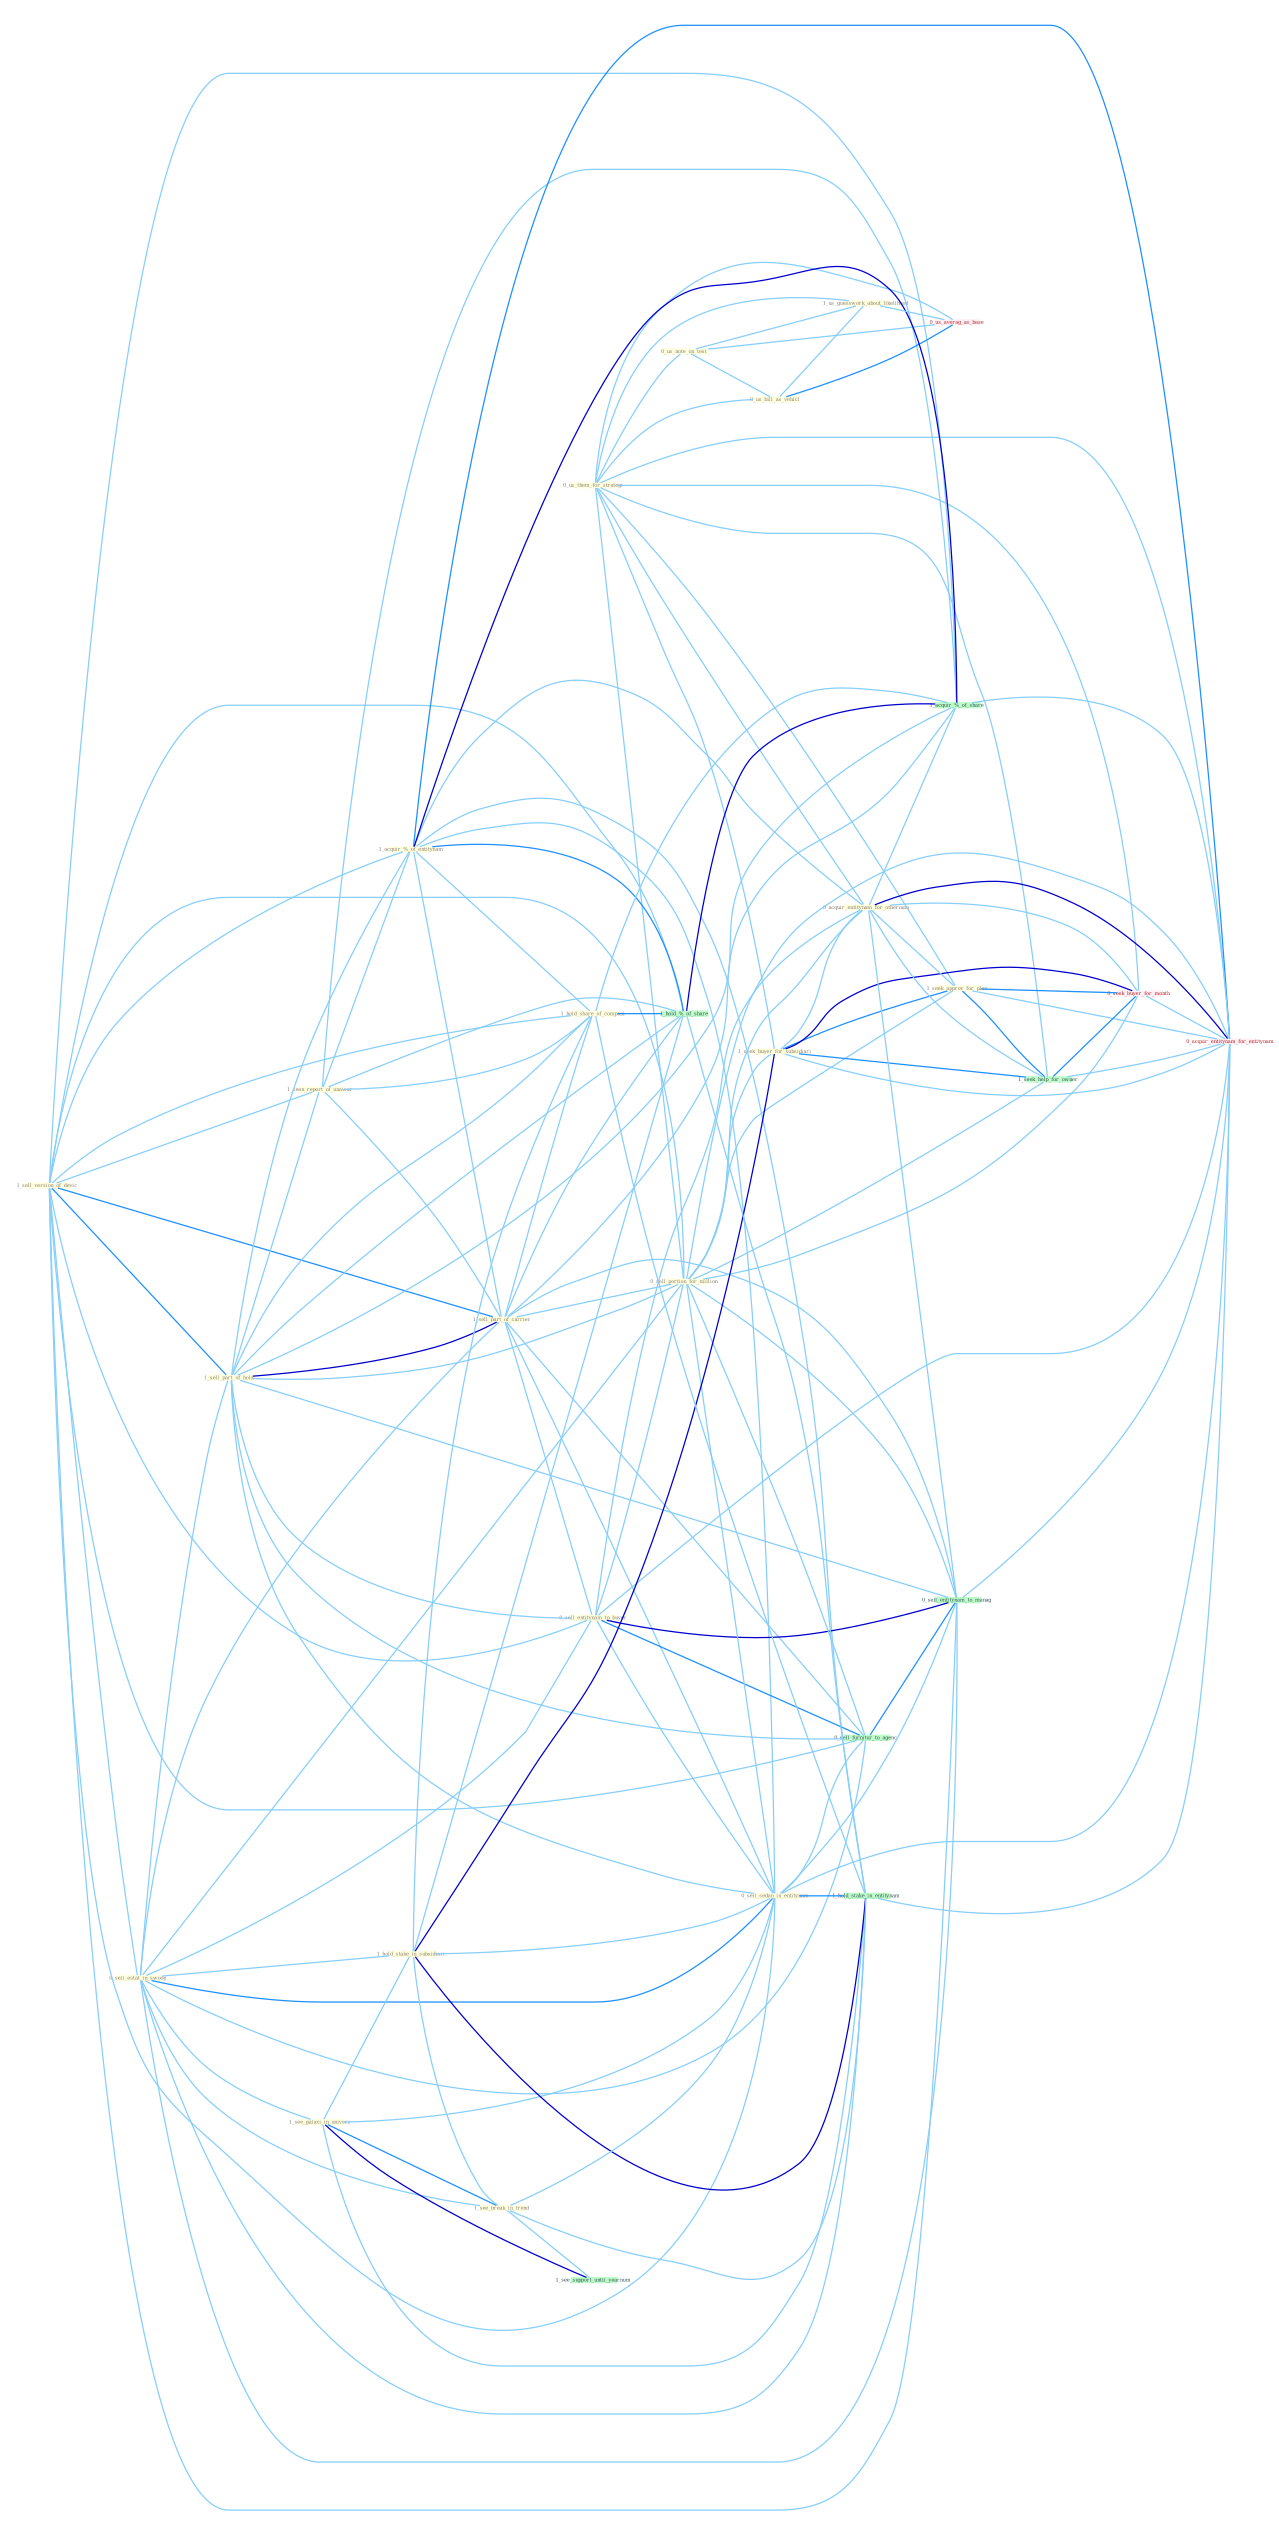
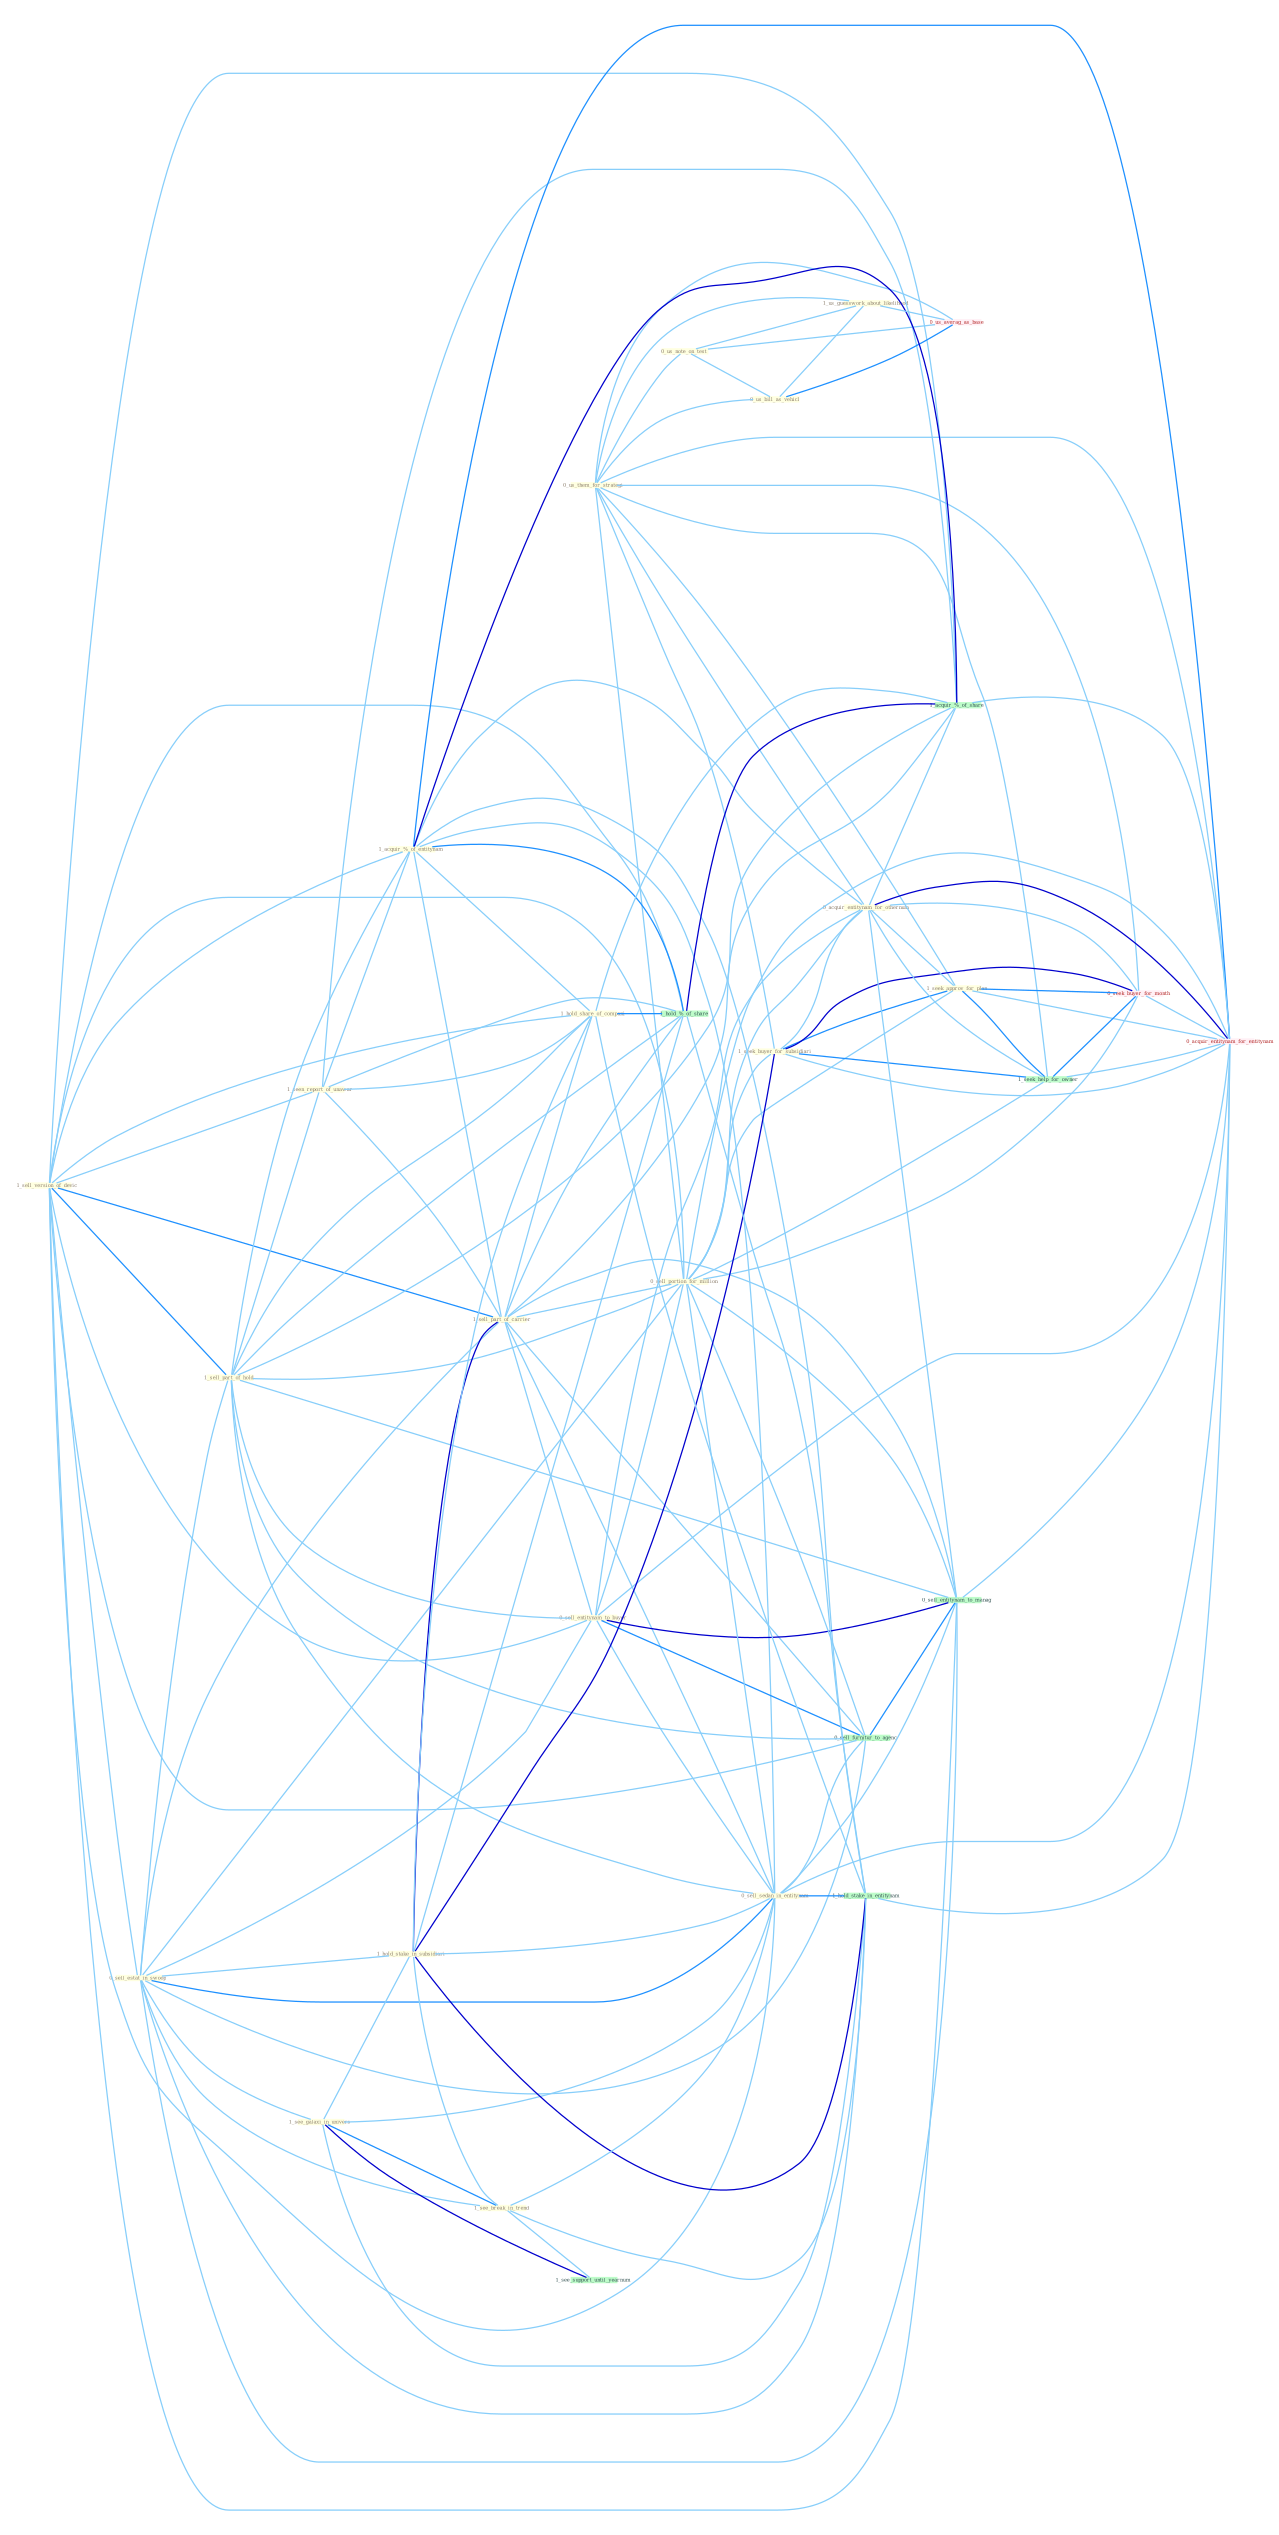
edge "1_sell_part_of_carrier" -- "1_sell_part_of_hold": now "1_sell_part_of_carrier" -- "1_hold_stake_in_subsidiari"
